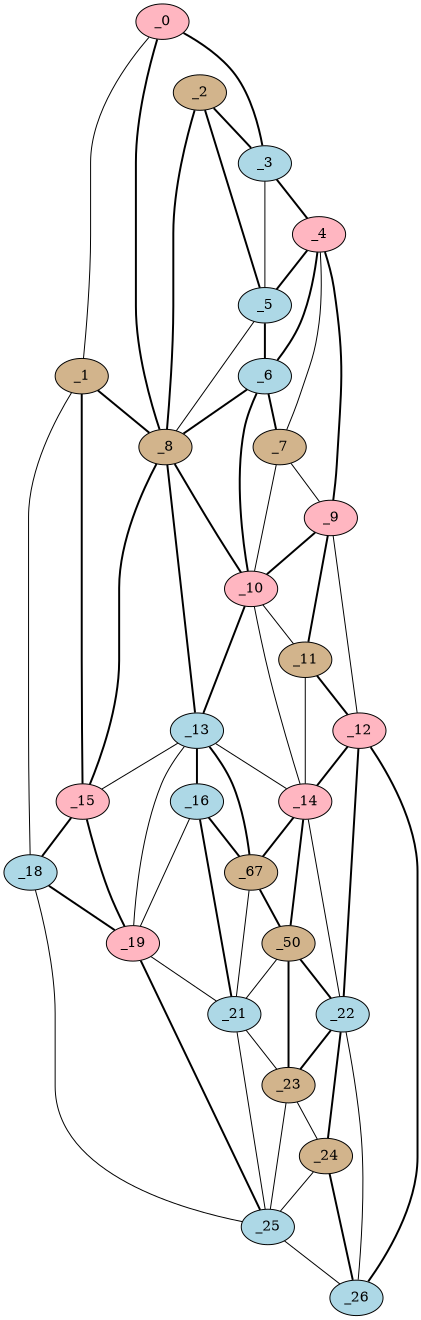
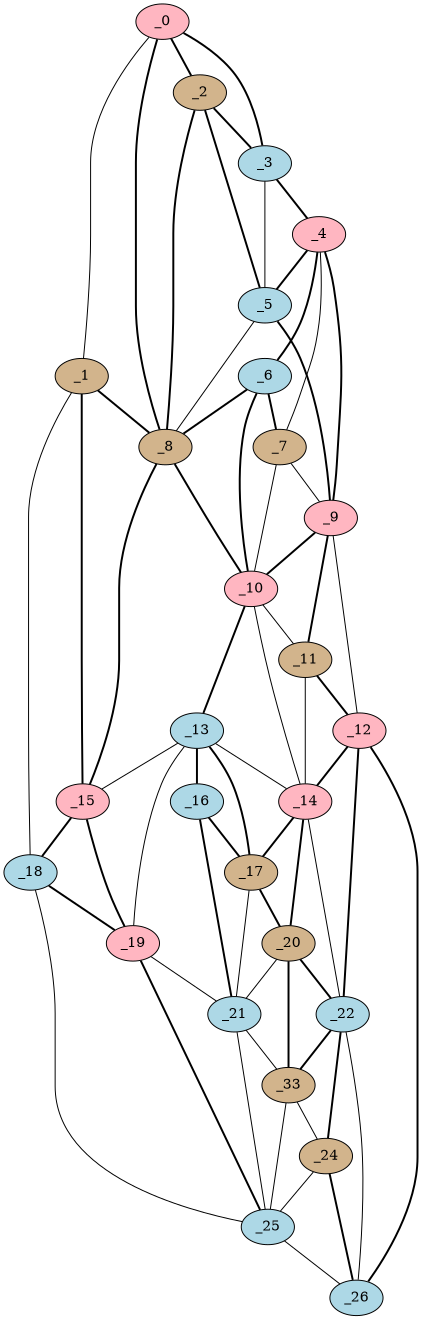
edge "_0" -- "_2": added
edge "_5" -- "_6": now "_5" -- "_9"
edge "_8" -- "_13": removed
node "_67": label "_67" -> "_17"
edge "_16" -- "_19": removed
node "_50": label "_50" -> "_20"
node "_23": label "_23" -> "_33"
